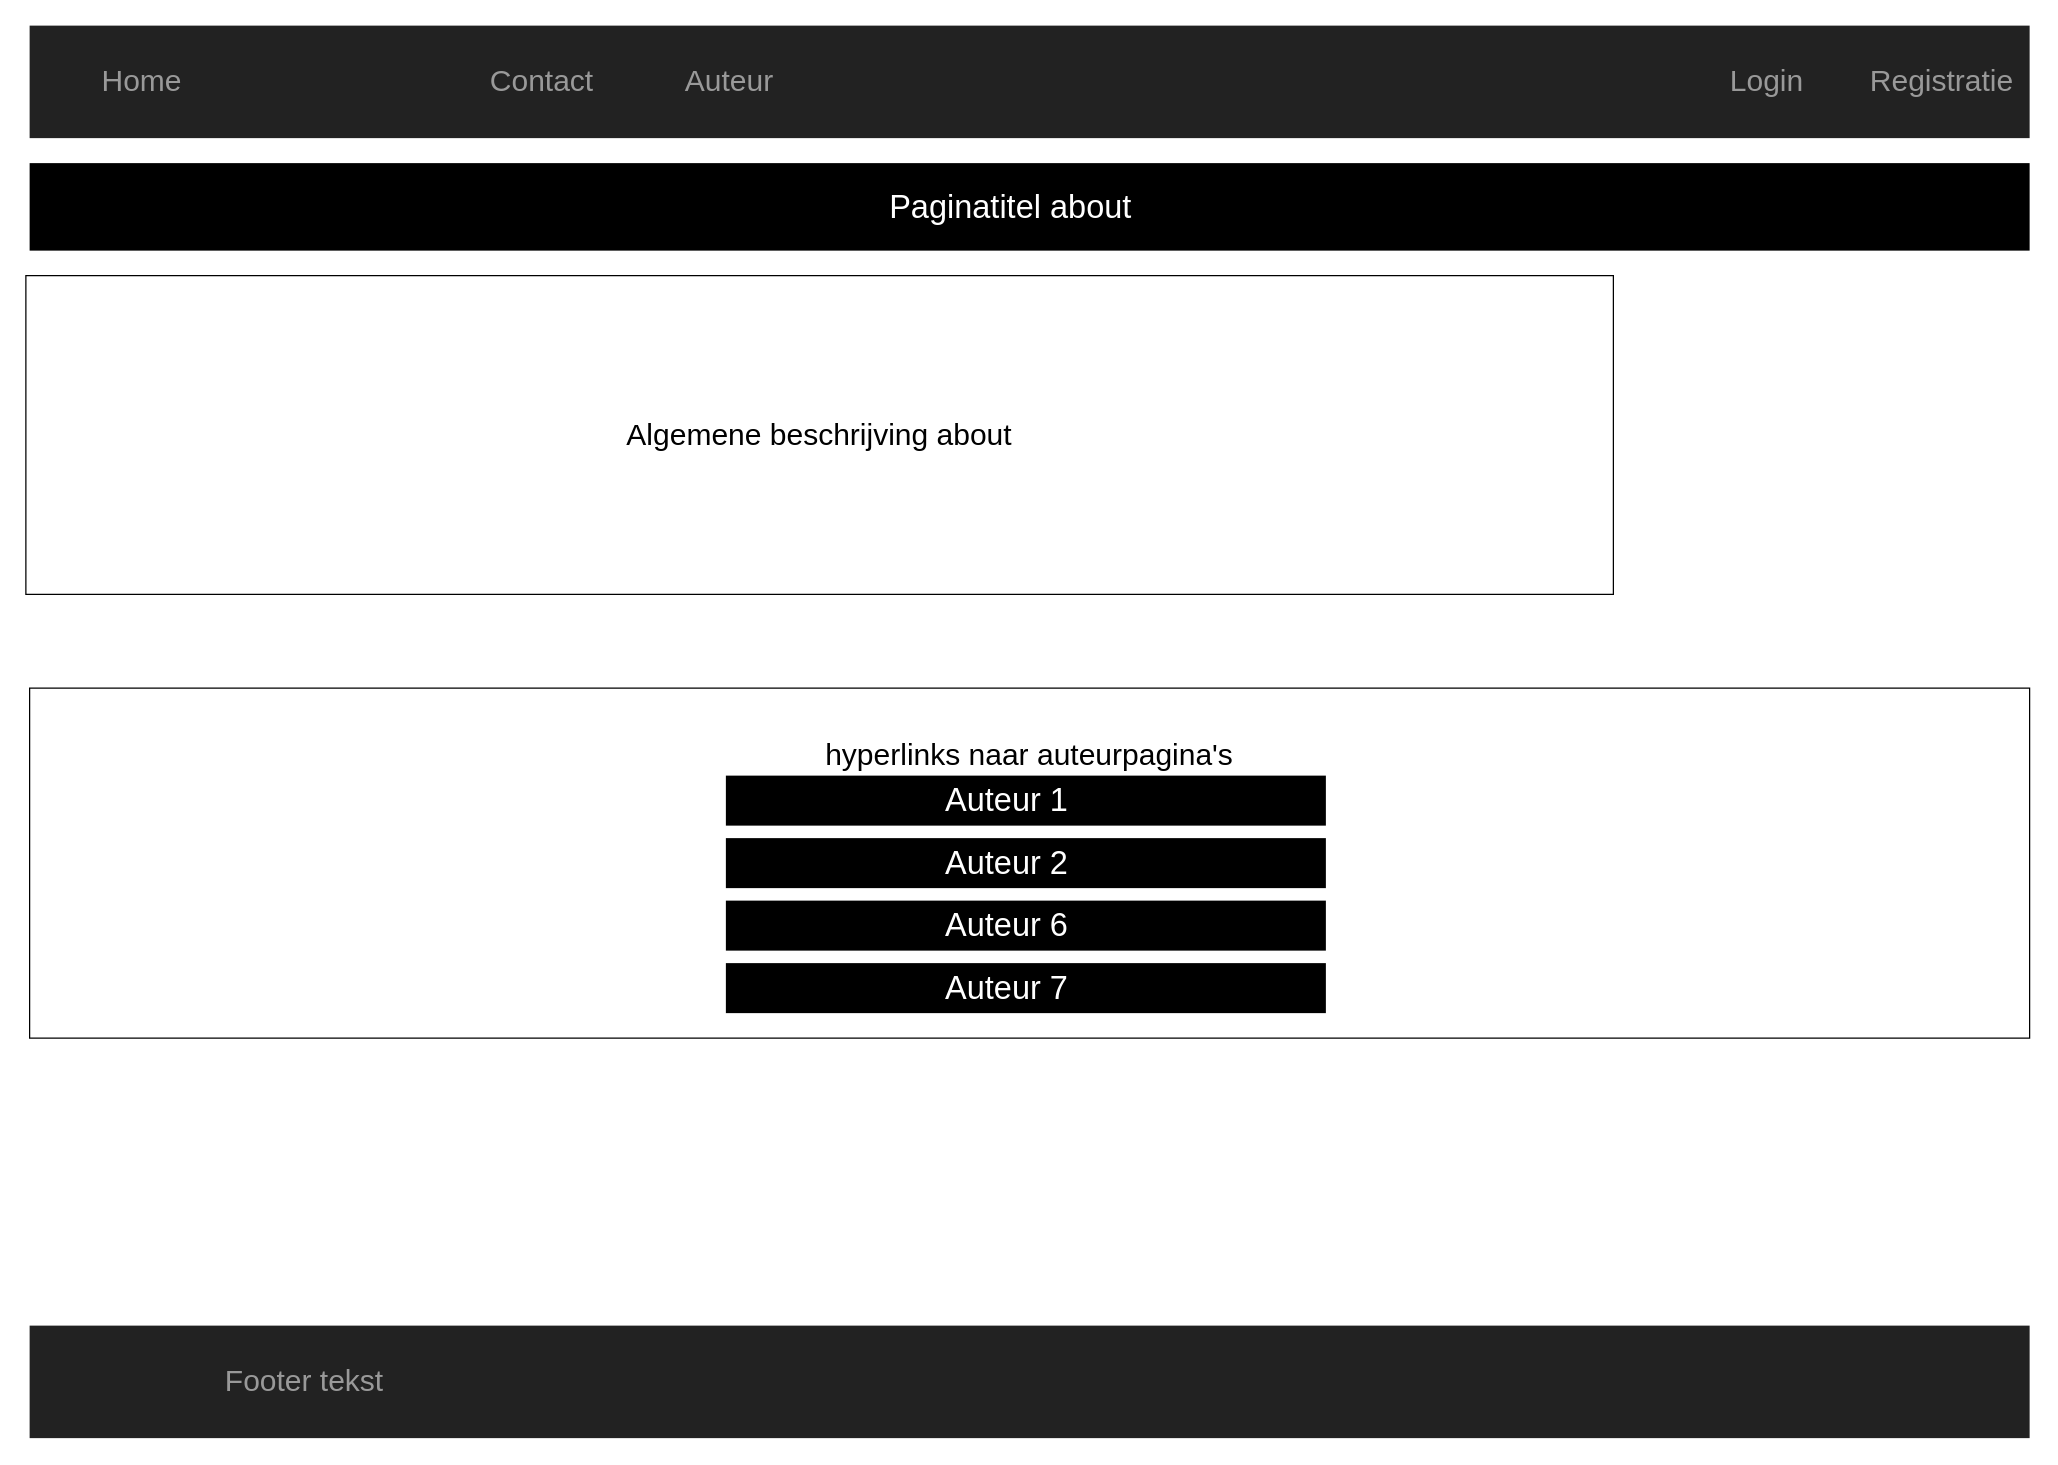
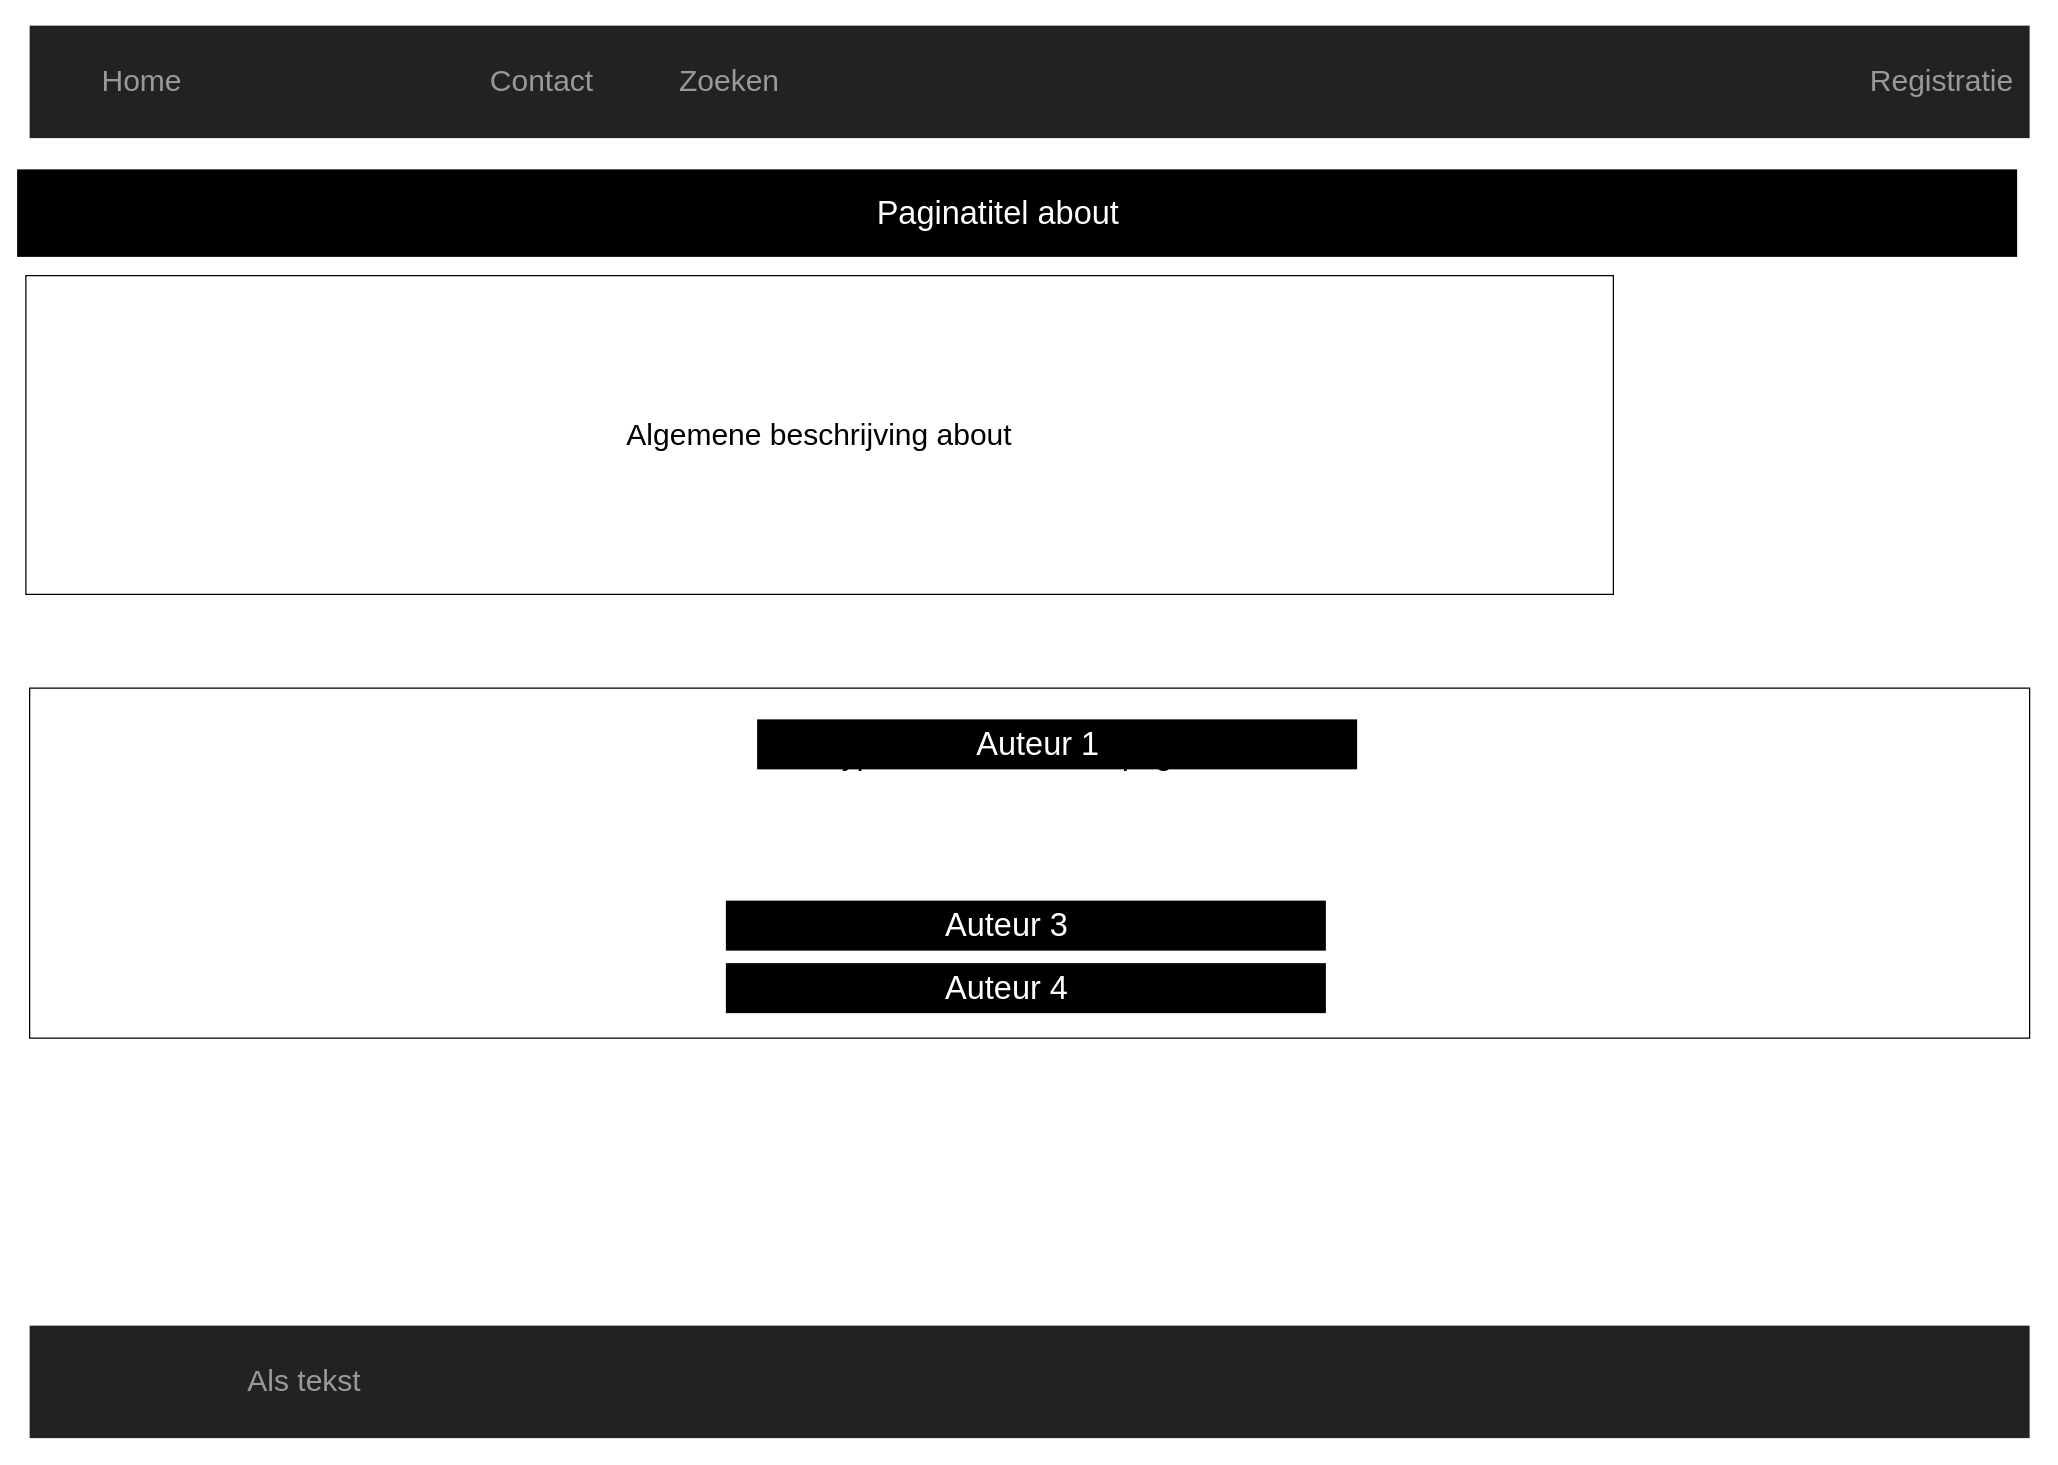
node "Auteur": label "Auteur" -> "Zoeken"
node "Login": removed
node "Paginatitel about": moved (1029, 207) -> (1017, 213)
node "Auteur 1": moved (1026, 801) -> (1057, 744)
node "Auteur 2": removed
node "Auteur 6": label "Auteur 6" -> "Auteur 3"
node "Auteur 7": label "Auteur 7" -> "Auteur 4"
node "Footer tekst": label "Footer tekst" -> "Als tekst"
